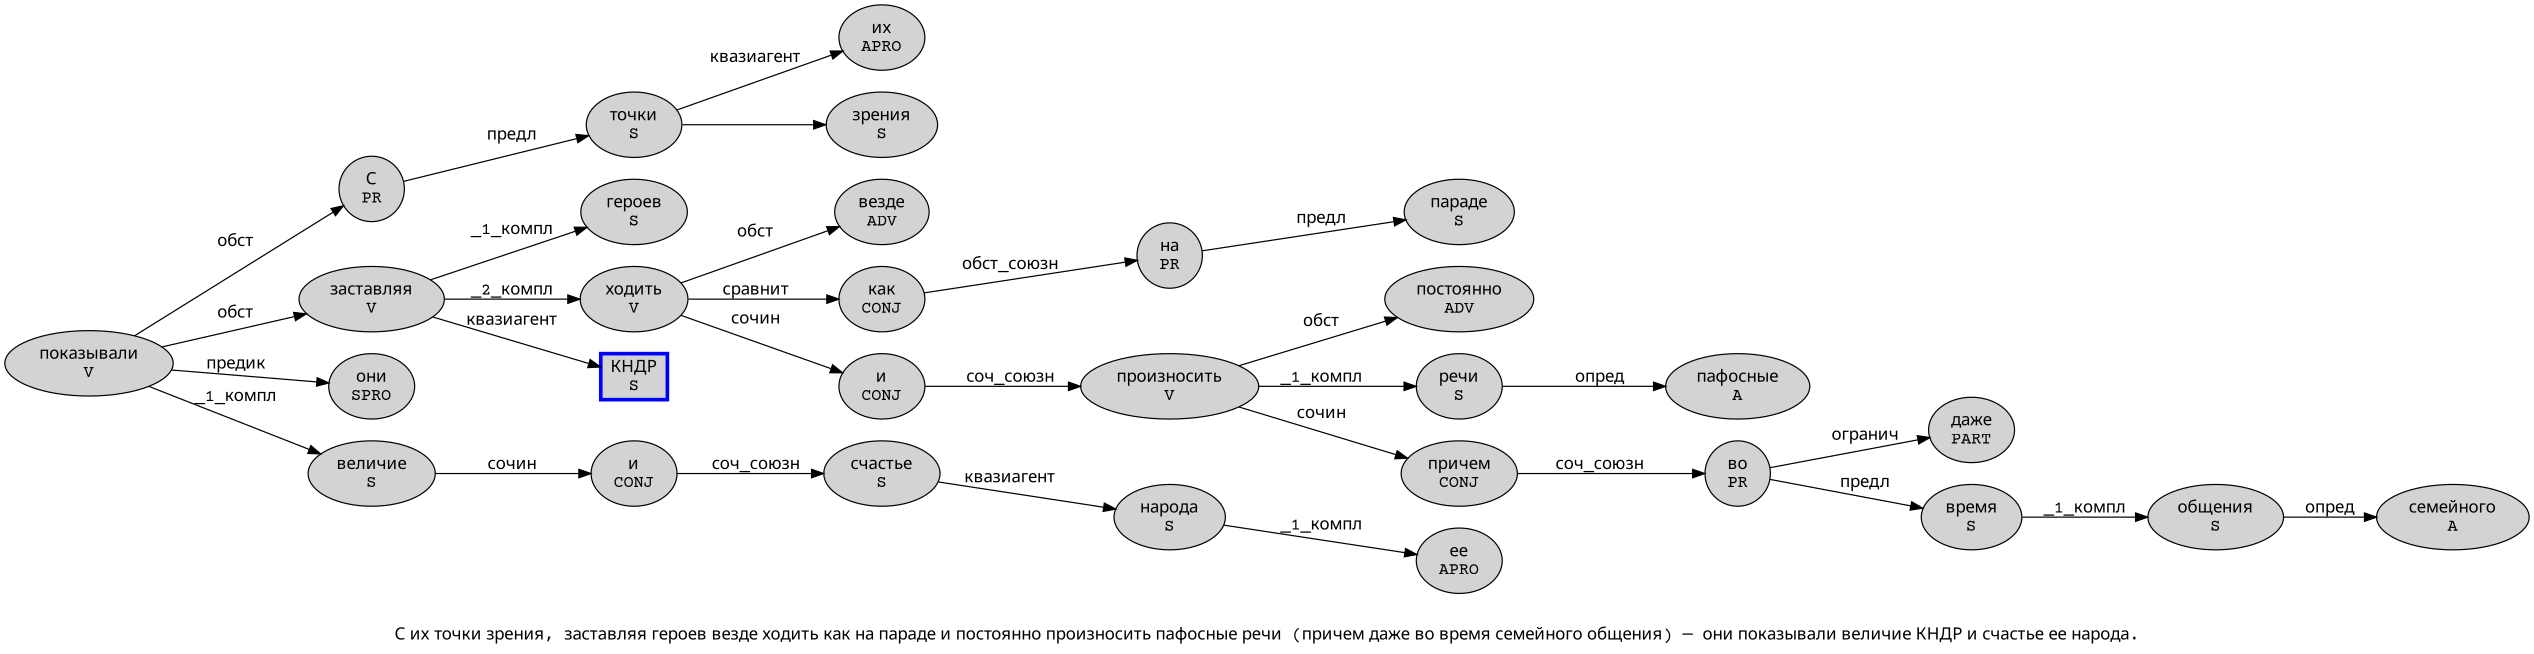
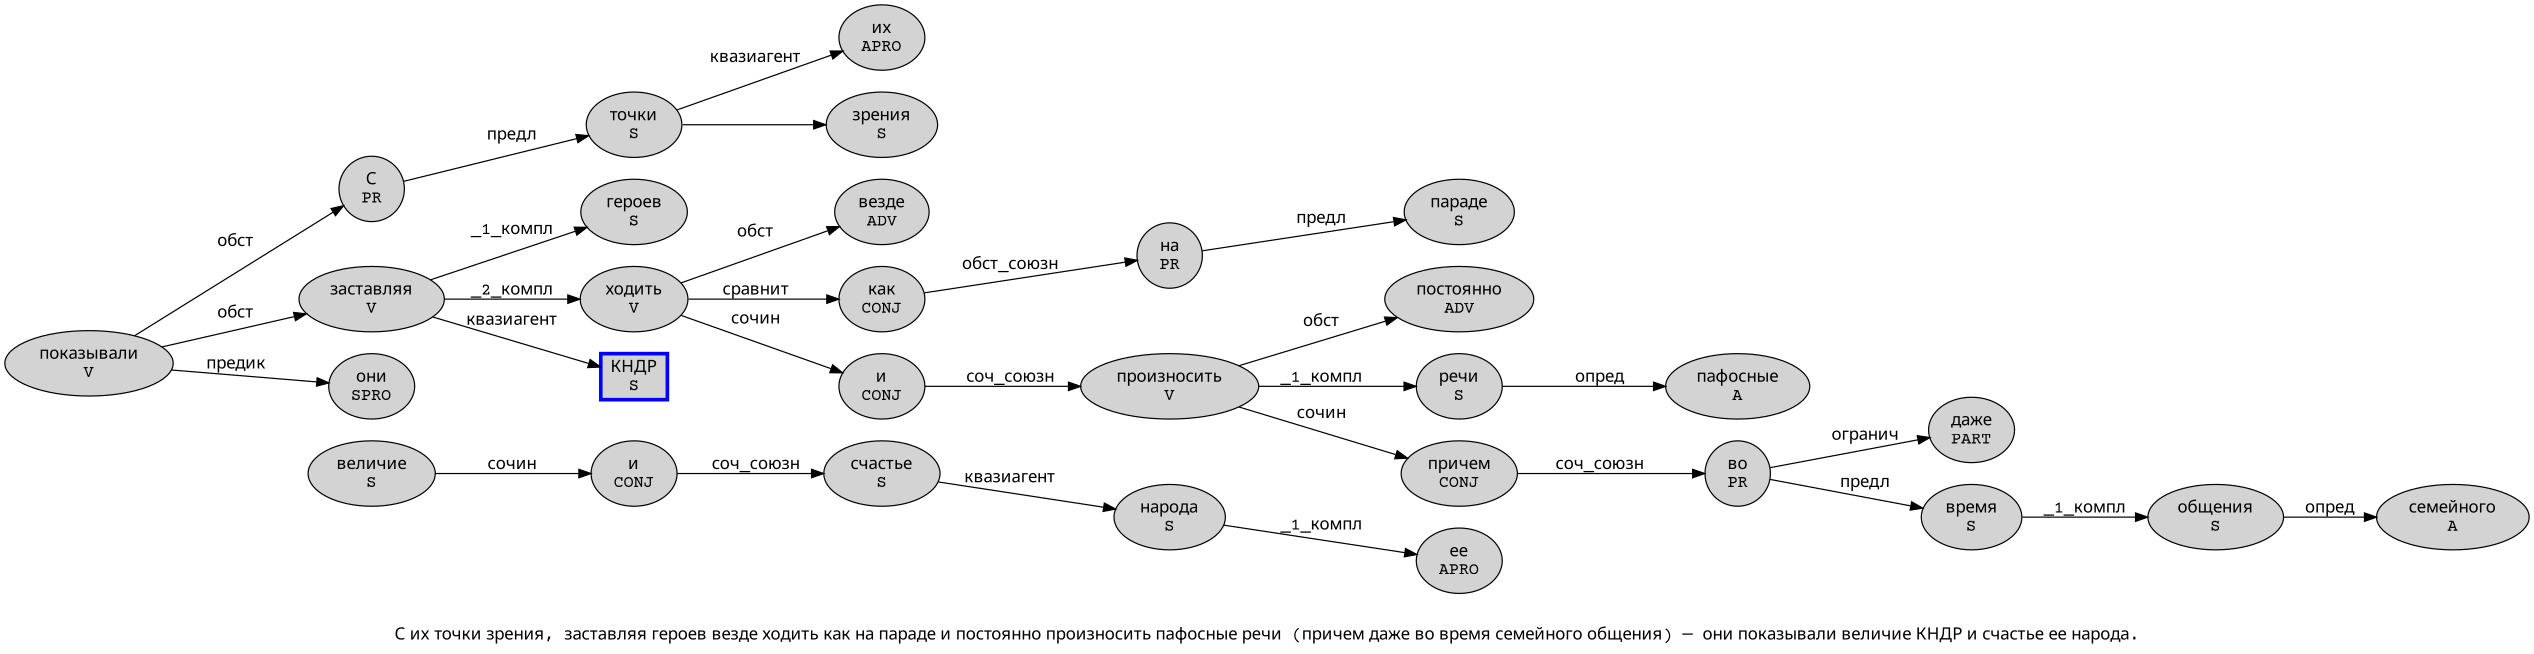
edge "показывали V" -> "величие S": removed, label "_1_компл"
